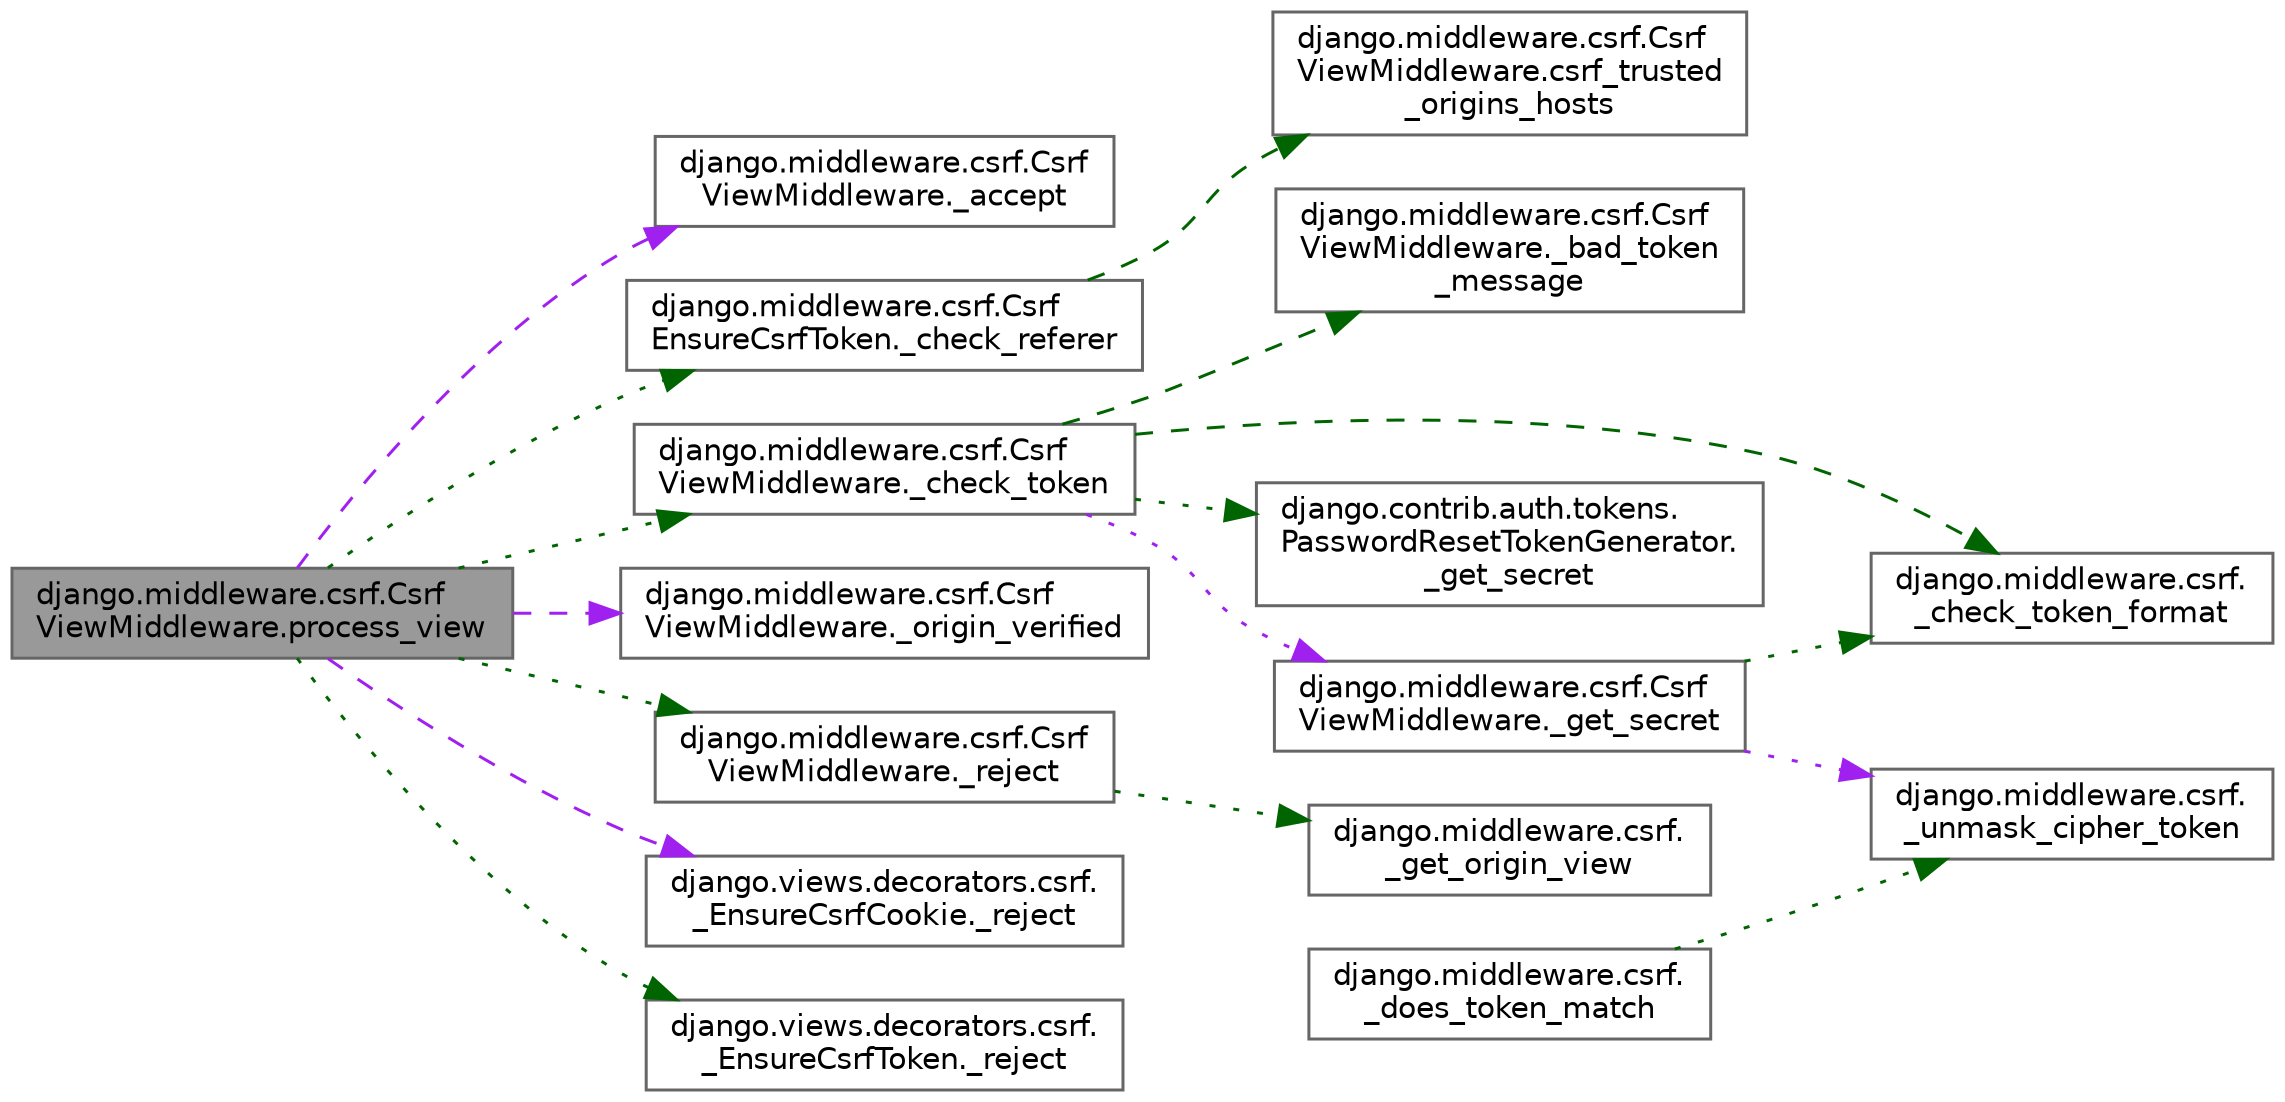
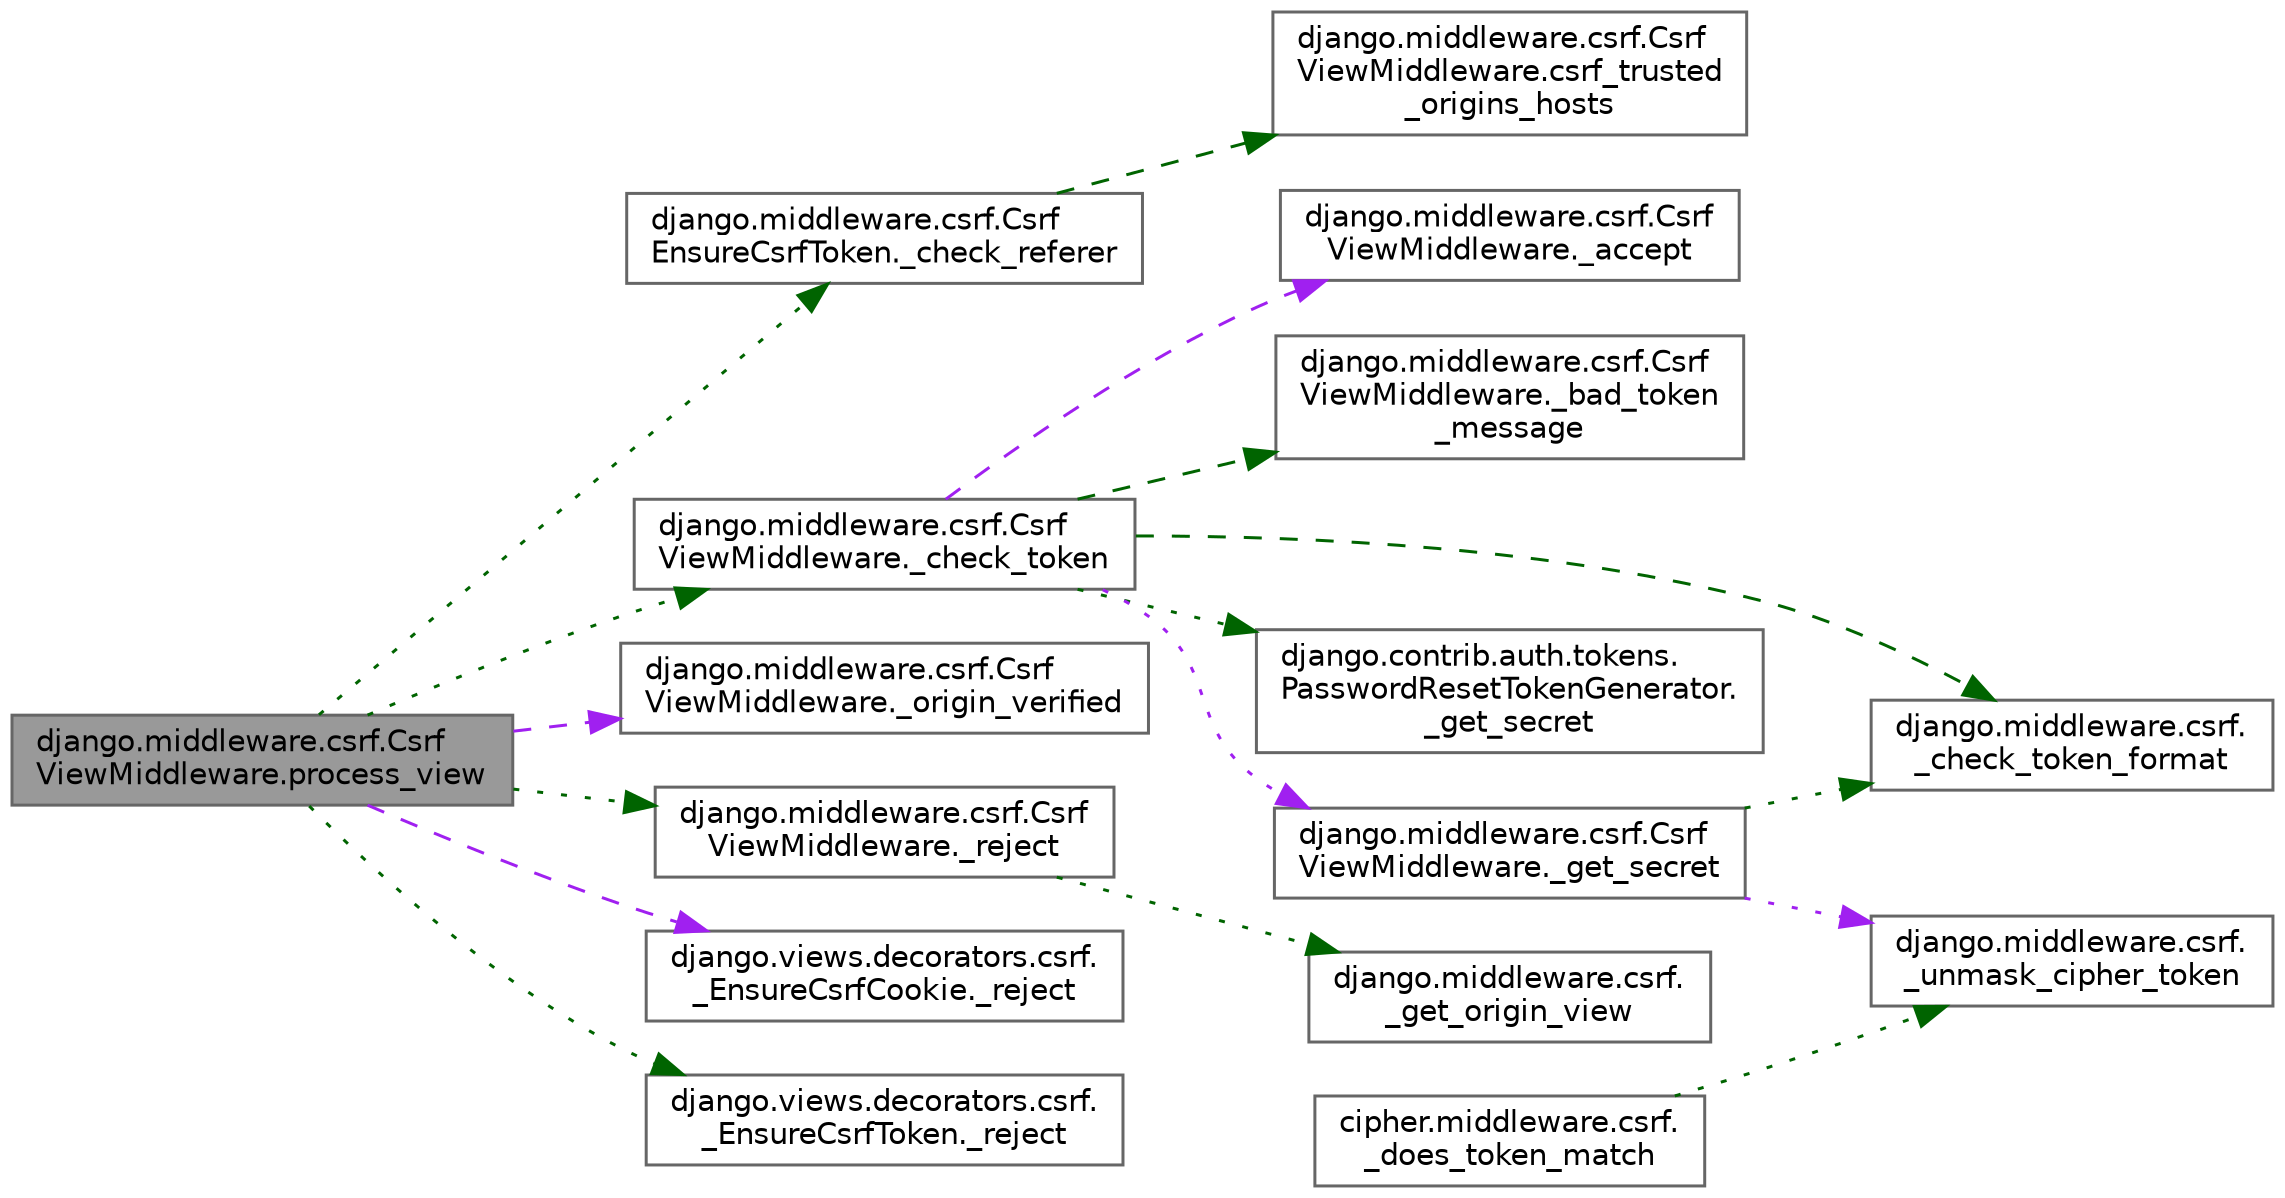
edge "django.middleware.csrf.Csrf ViewMiddleware.process_view" -> "django.middleware.csrf.Csrf ViewMiddleware._accept": now "django.middleware.csrf.Csrf ViewMiddleware._check_token" -> "django.middleware.csrf.Csrf ViewMiddleware._accept"
node "django.middleware.csrf. _does_token_match": label "django.middleware.csrf. _does_token_match" -> "cipher.middleware.csrf. _does_token_match"
